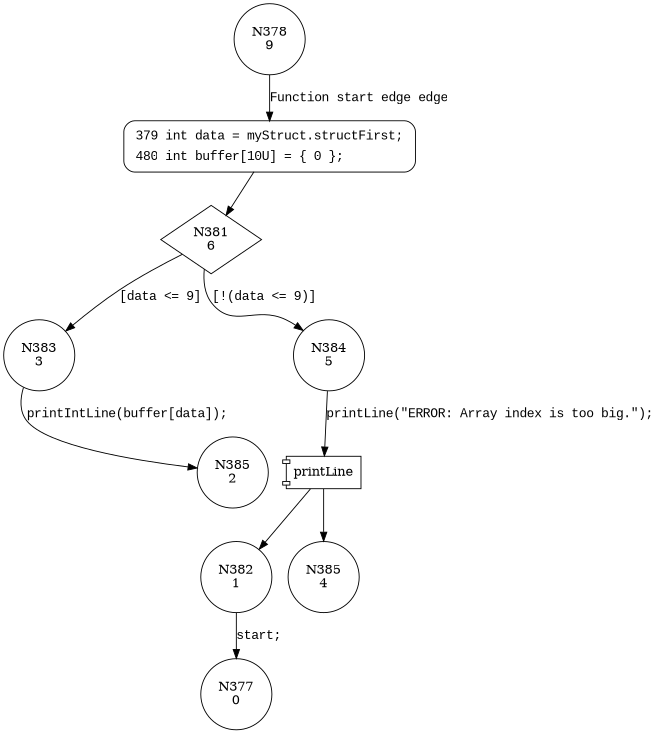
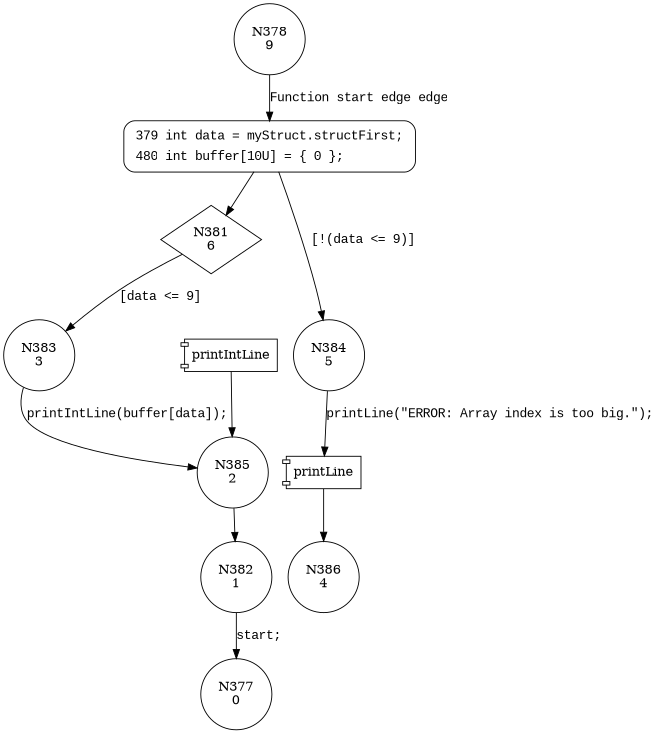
edge "N381 6" -> "N384 5": now "379" -> "N384 5"
node "printIntLine": added
edge "printLine" -> "N382 1": now "N385 2" -> "N382 1"
node "N385 4": label "N385 4" -> "N386 4"
